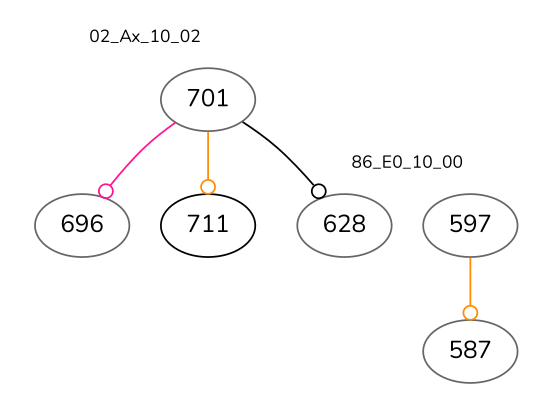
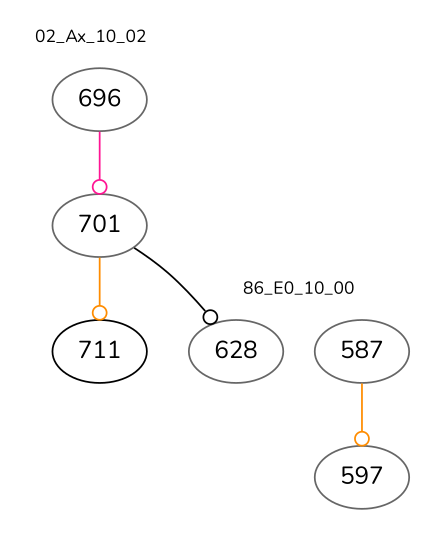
edge "701" -> "696": reversed
edge "597" -> "587": reversed
